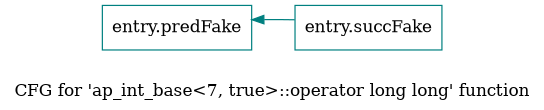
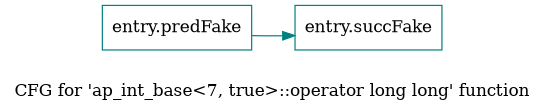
edge "entry.succFake" -> "entry.predFake": reversed
